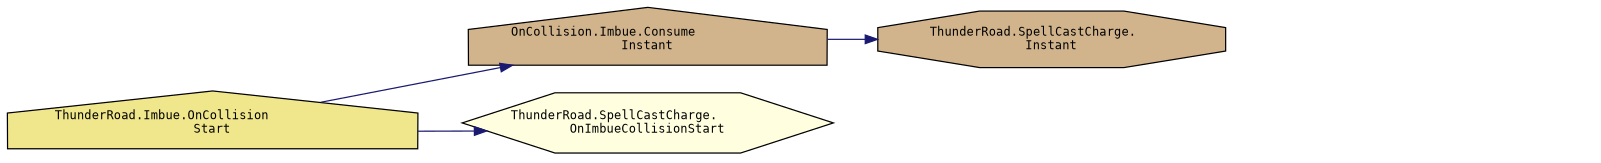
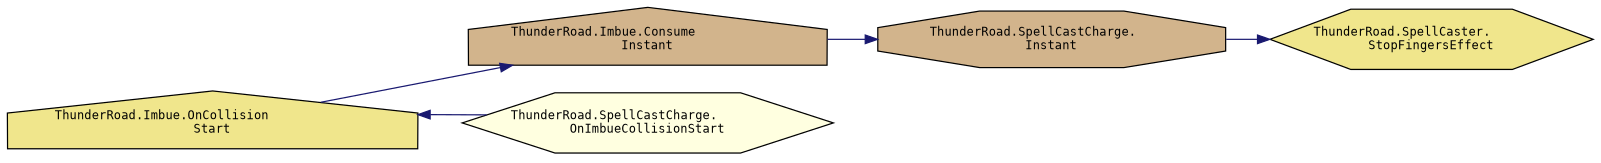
node "OnCollision.Imbue.Consume Instant": label "OnCollision.Imbue.Consume Instant" -> "ThunderRoad.Imbue.Consume Instant"
node "ThunderRoad.SpellCaster. StopFingersEffect": added
edge "ThunderRoad.Imbue.OnCollision Start" -> "ThunderRoad.SpellCastCharge. OnImbueCollisionStart": reversed
